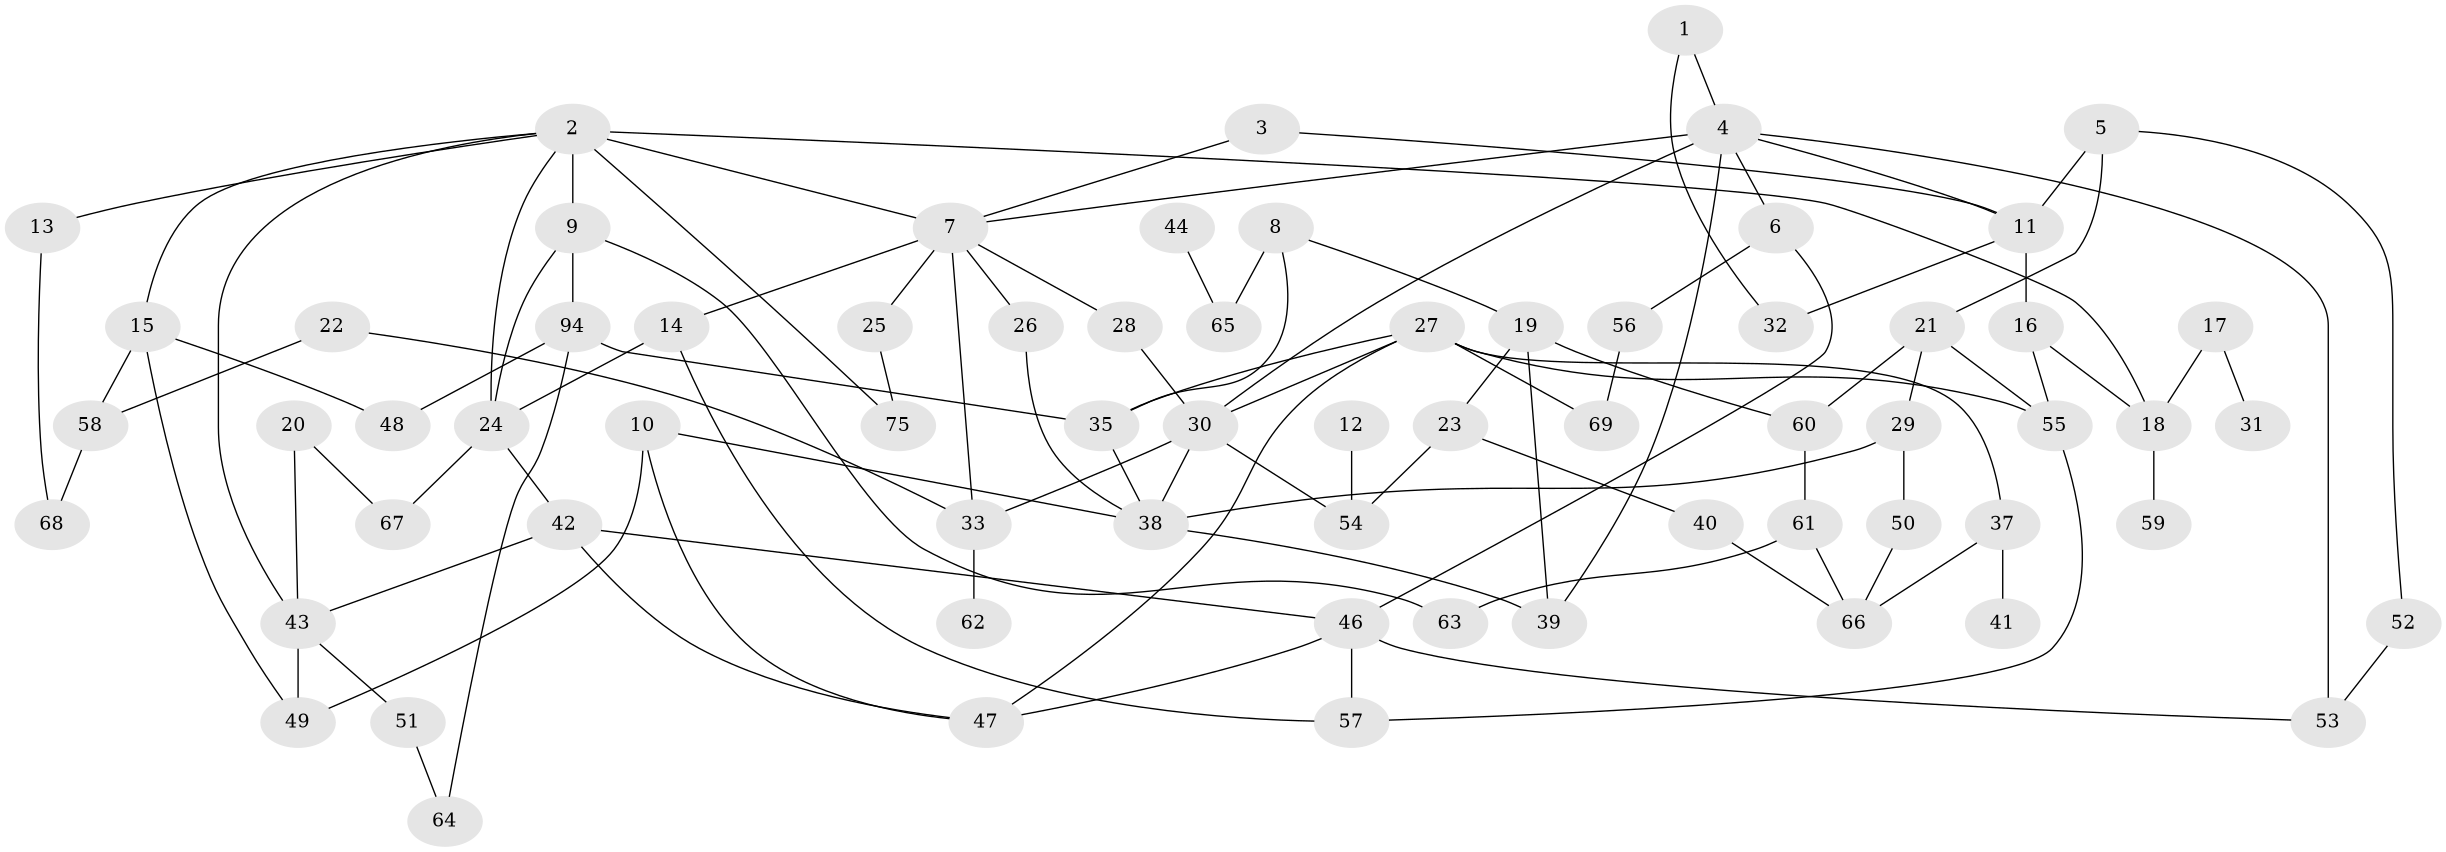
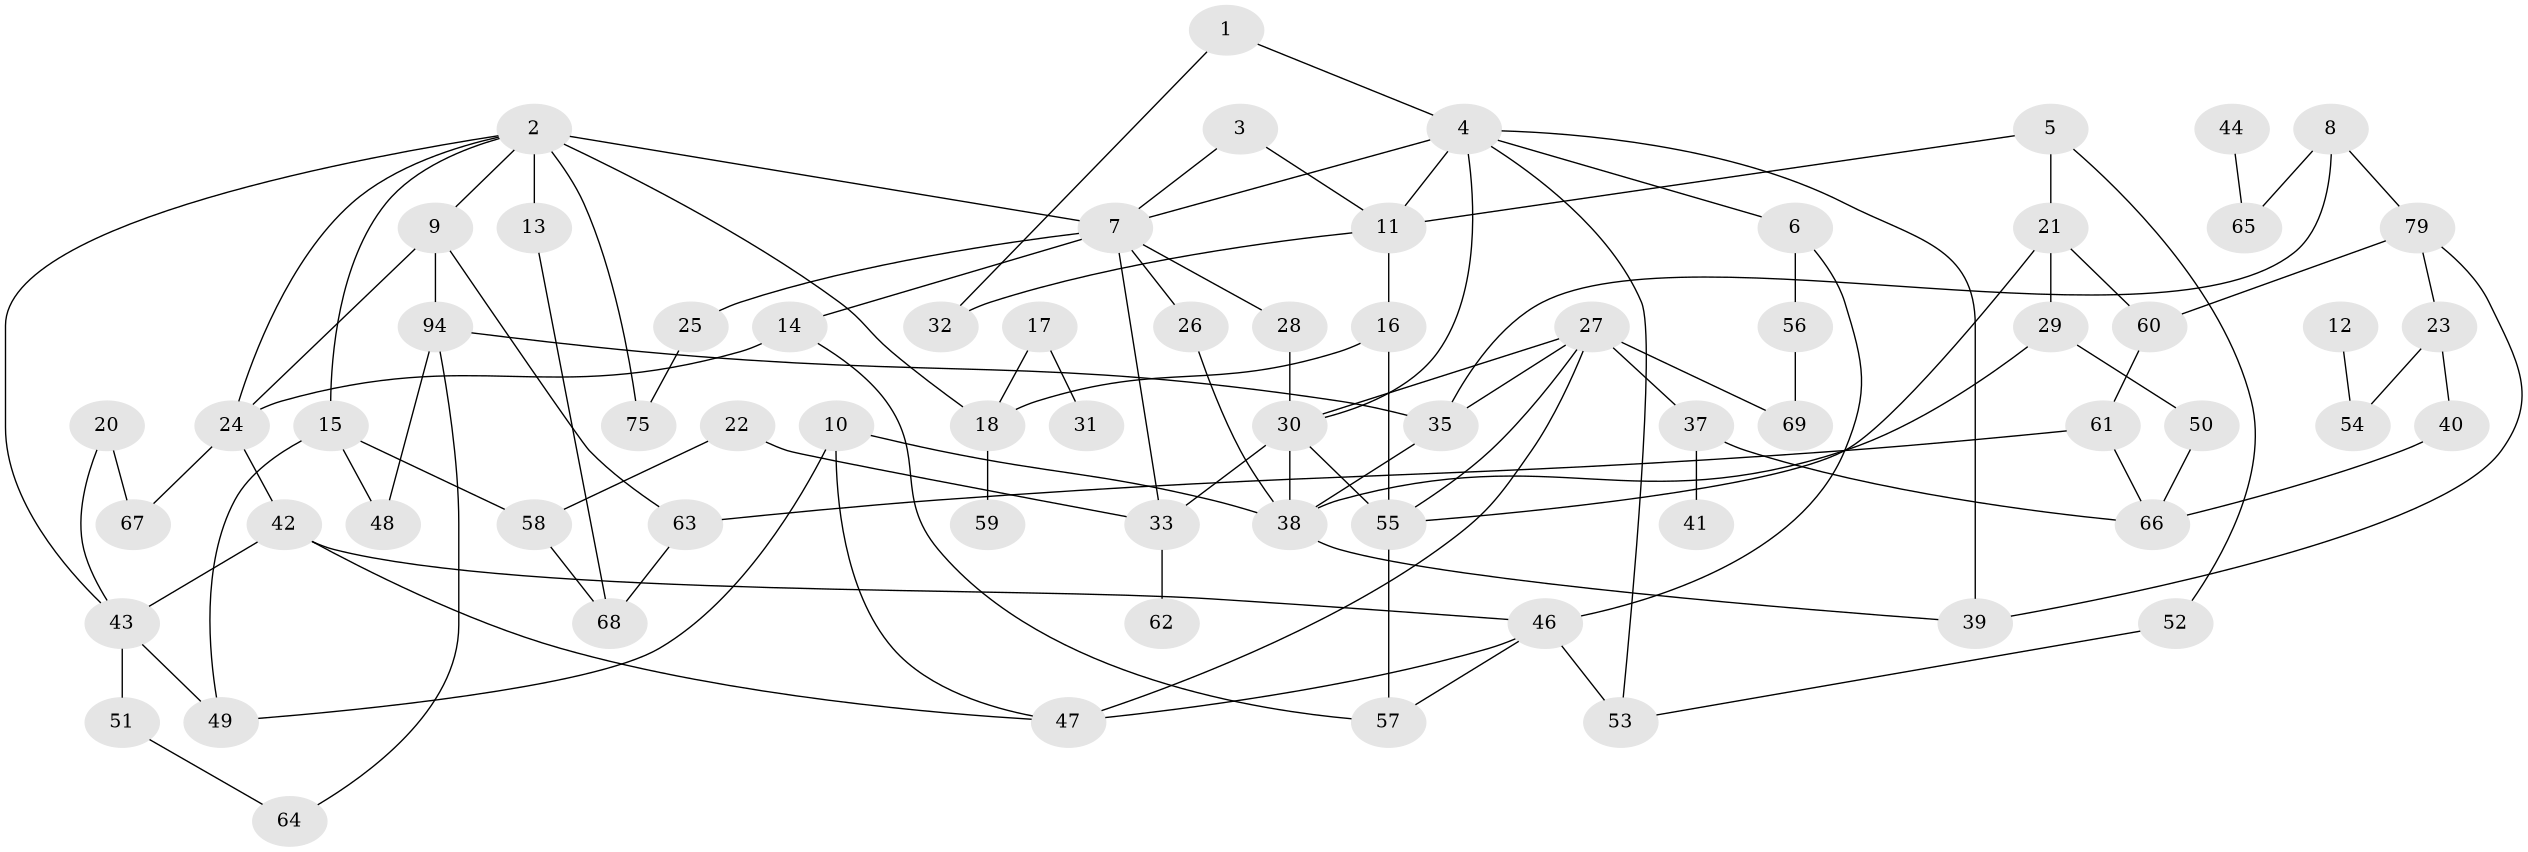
node "19": label "19" -> "79"
edge "30" -- "54": now "30" -- "55"
edge "63" -- "68": added
